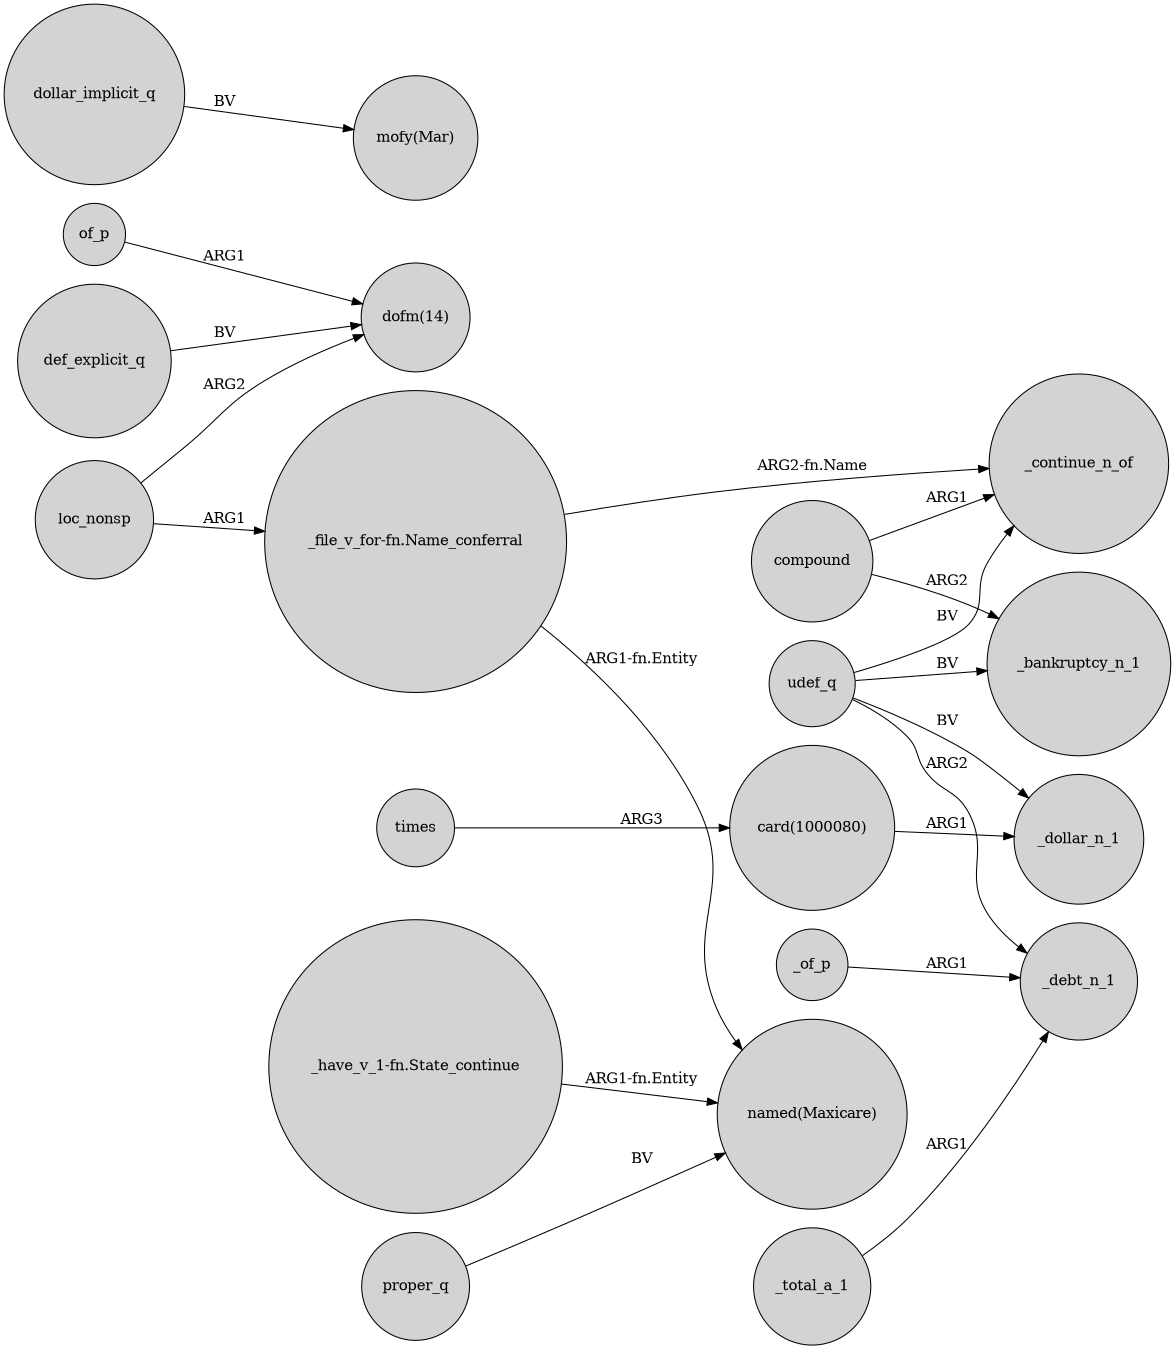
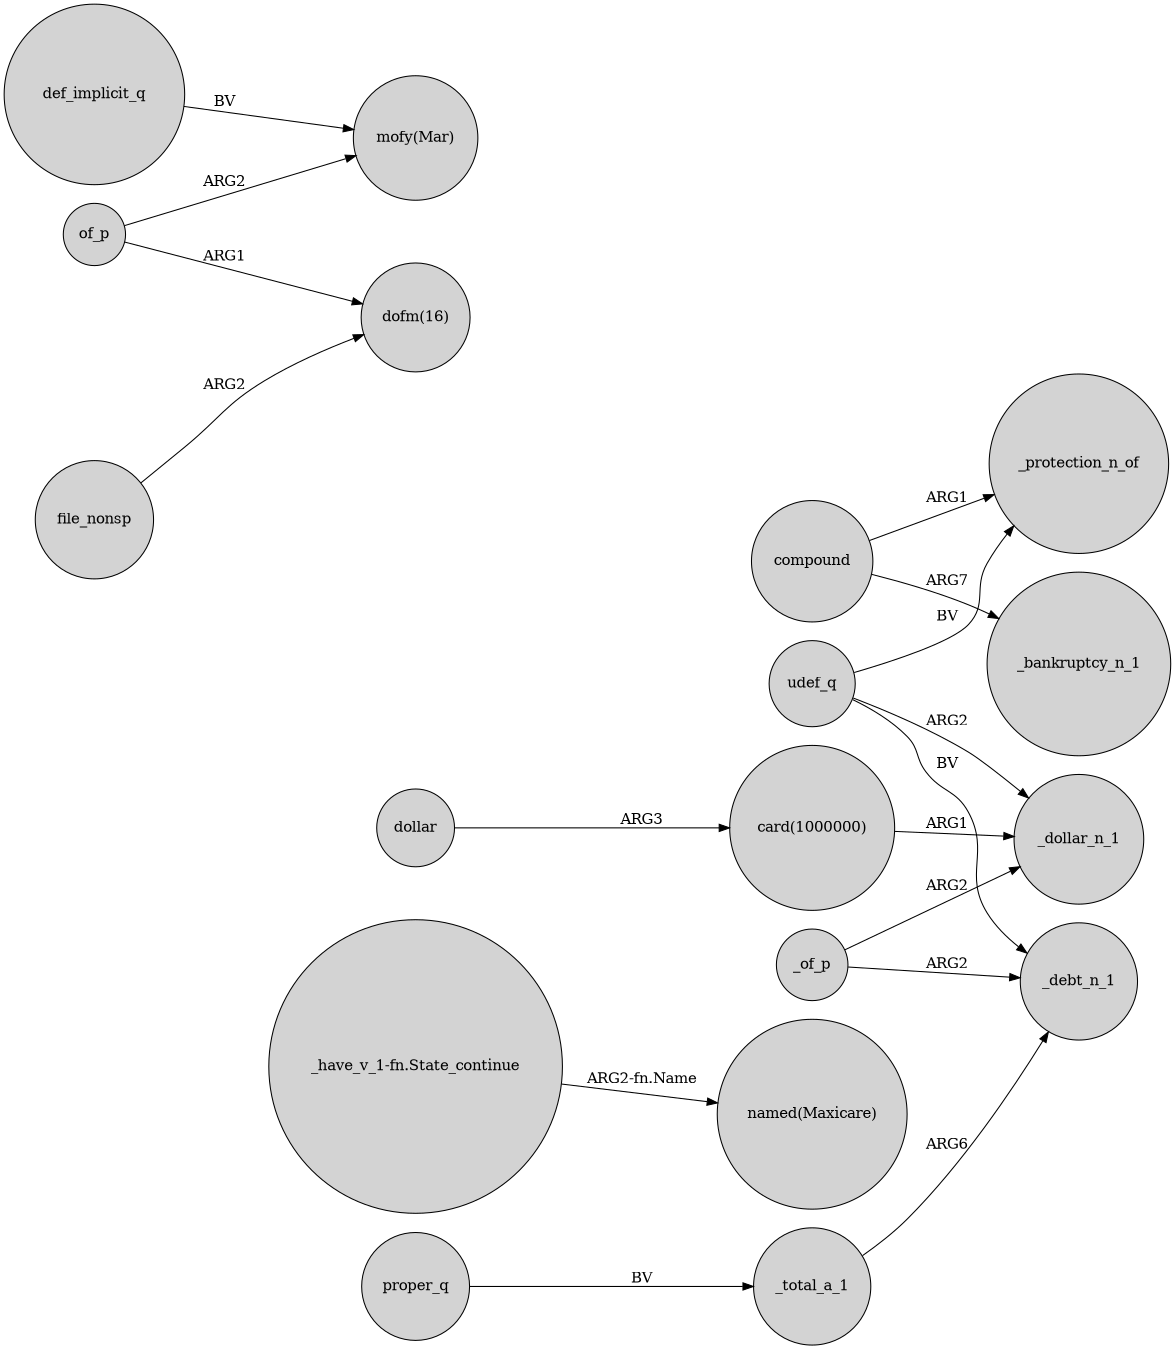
node "dollar_implicit_q": label "dollar_implicit_q" -> "def_implicit_q"
edge "of_p" -> "mofy(Mar)": added, label "ARG2"
node "dofm(14)": label "dofm(14)" -> "dofm(16)"
node "def_explicit_q": removed
node "_continue_n_of": label "_continue_n_of" -> "_protection_n_of"
node "loc_nonsp": label "loc_nonsp" -> "file_nonsp"
node "_file_v_for-fn.Name_conferral": removed
edge "compound" -> "_bankruptcy_n_1": label "ARG2" -> "ARG7"
edge "udef_q" -> "_bankruptcy_n_1": removed, label "BV"
edge "udef_q" -> "_dollar_n_1": label "BV" -> "ARG2"
edge "udef_q" -> "_debt_n_1": label "ARG2" -> "BV"
node "times": label "times" -> "dollar"
node "card(1000080)": label "card(1000080)" -> "card(1000000)"
edge "_of_p" -> "_dollar_n_1": added, label "ARG2"
edge "_of_p" -> "_debt_n_1": label "ARG1" -> "ARG2"
edge "_have_v_1-fn.State_continue" -> "named(Maxicare)": label "ARG1-fn.Entity" -> "ARG2-fn.Name"
edge "_total_a_1" -> "_debt_n_1": label "ARG1" -> "ARG6"
edge "proper_q" -> "named(Maxicare)": now "proper_q" -> "_total_a_1"
